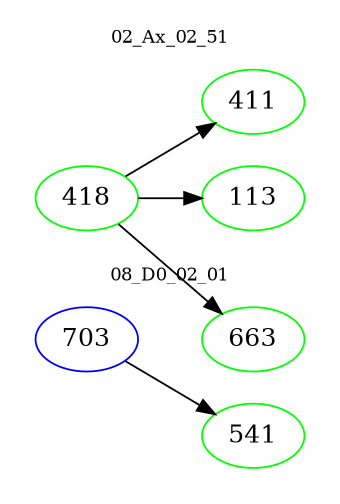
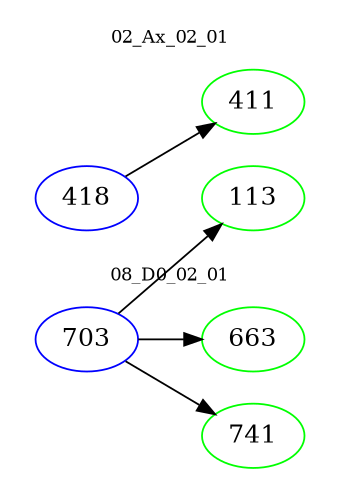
cluster "02_Ax_02_51": label "02_Ax_02_51" -> "02_Ax_02_01"
node "418": color green -> blue
edge "418" -> "113": now "703" -> "113"
edge "418" -> "663": now "703" -> "663"
node "541": label "541" -> "741"
